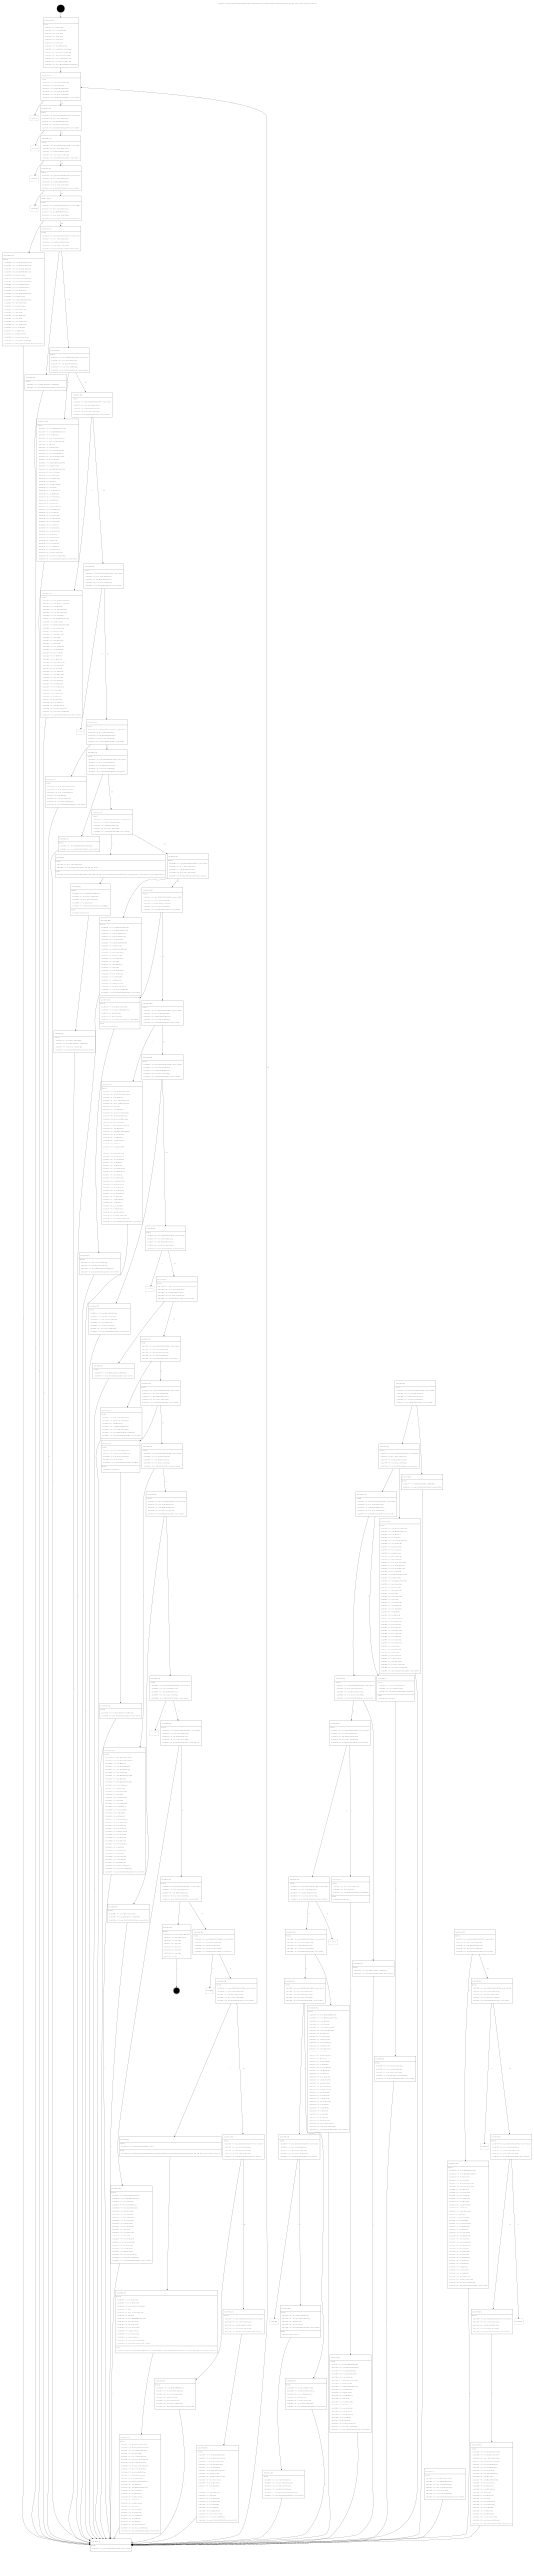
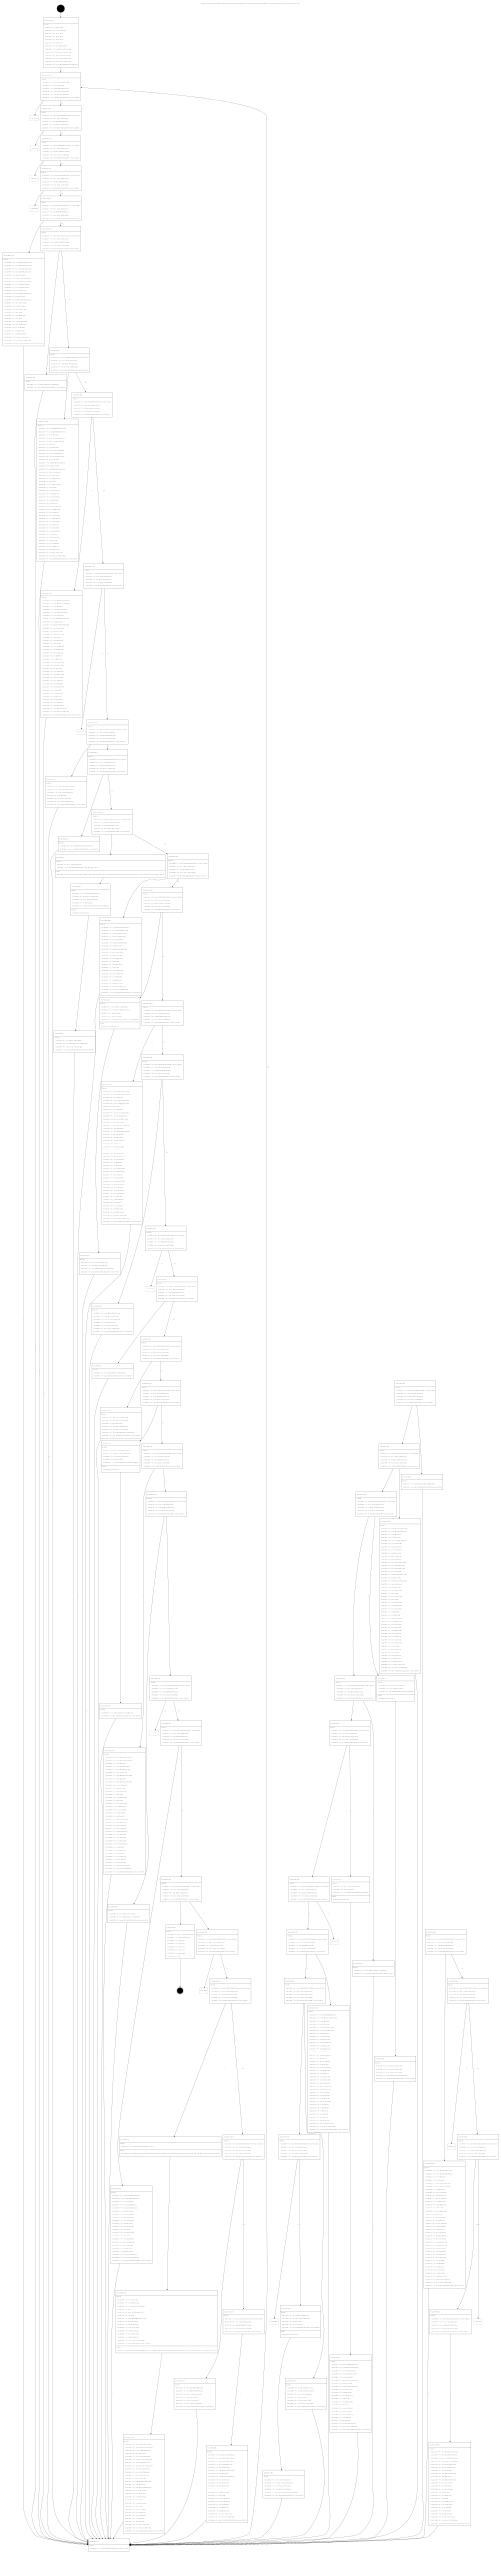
node "0x401fd8 [27]": removed
